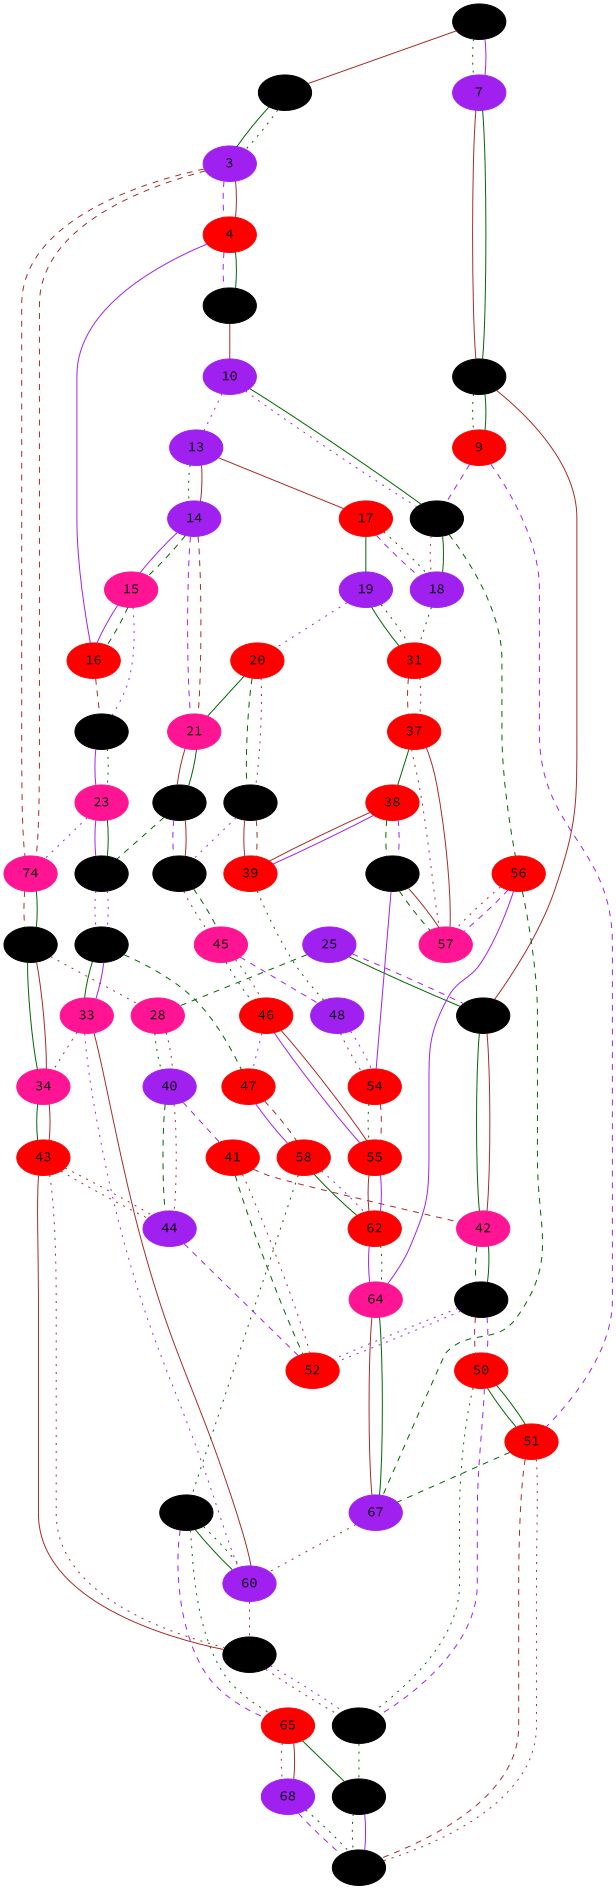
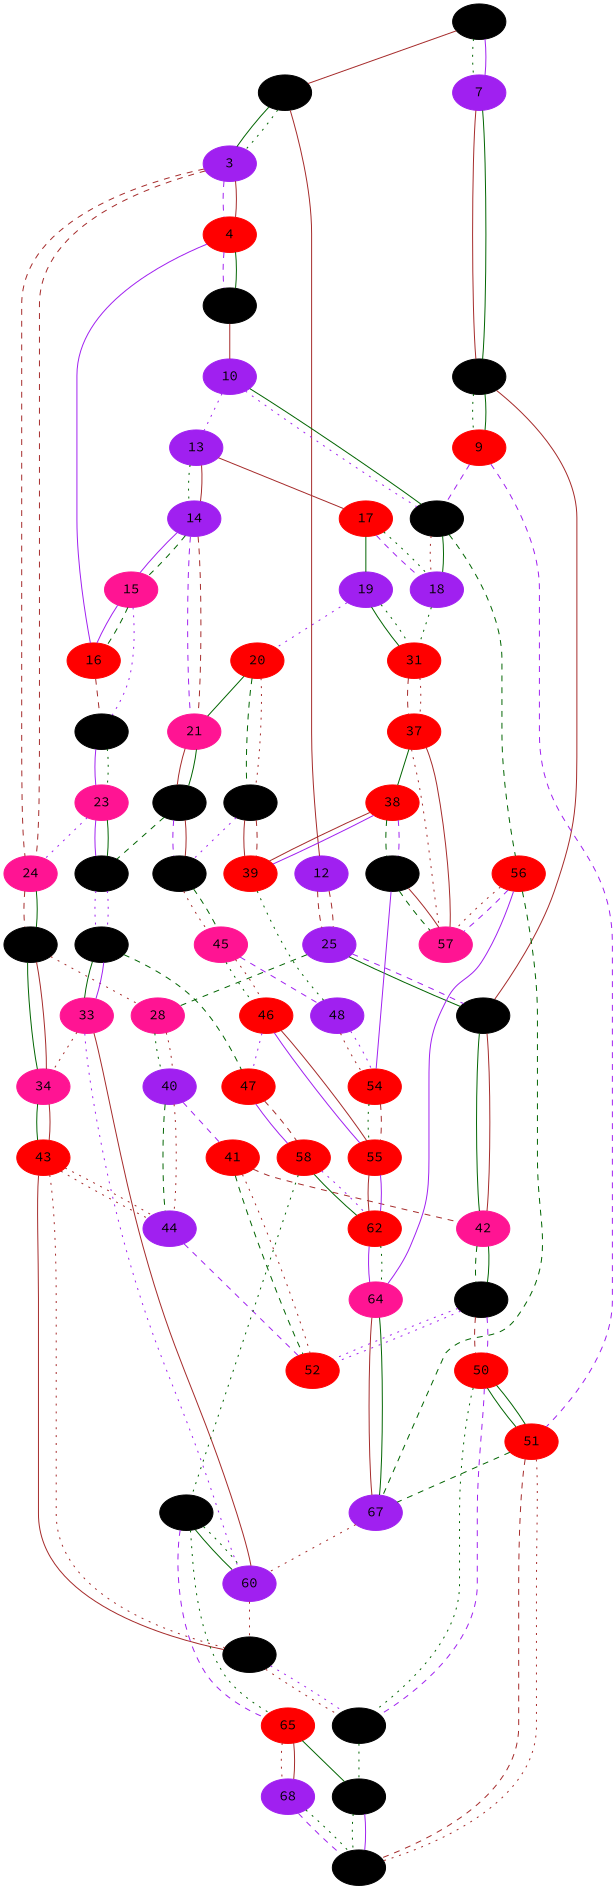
node "74": label "74" -> "24"
node "12": added
